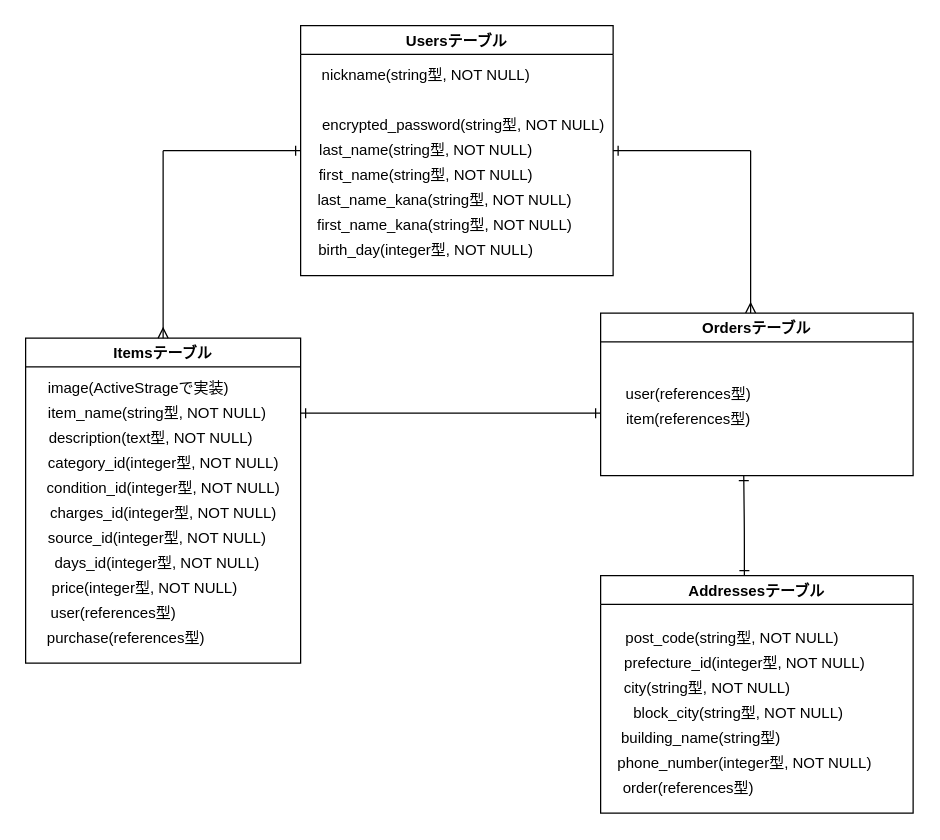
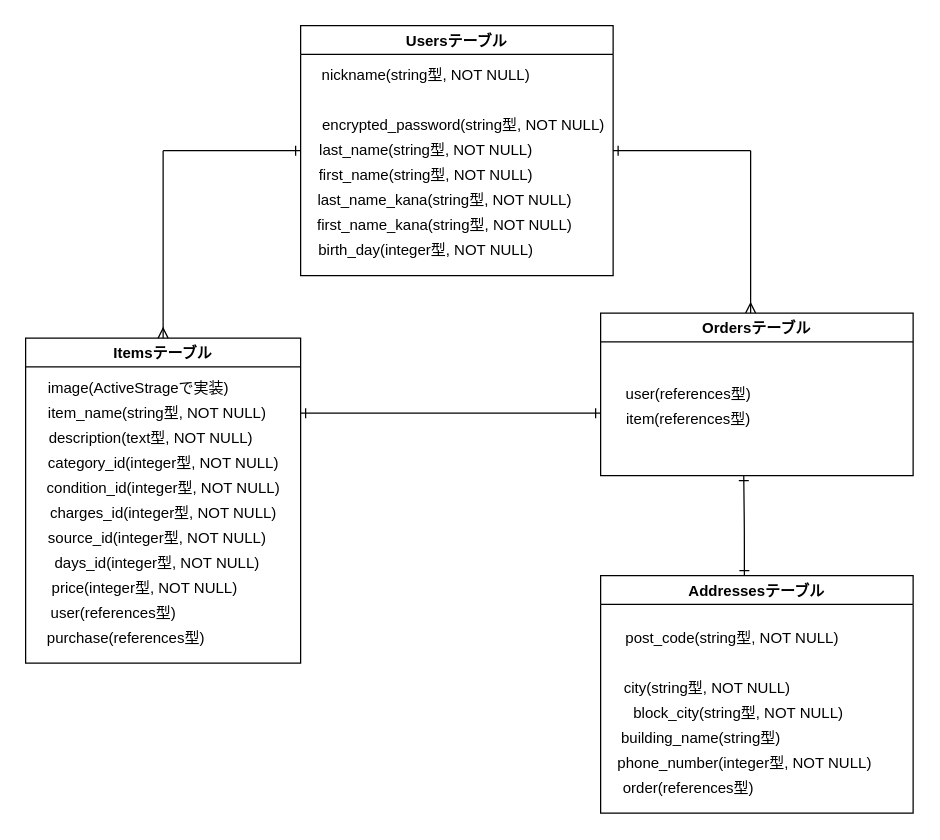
node "prefecture_id(integer型, NOT NULL)": removed
